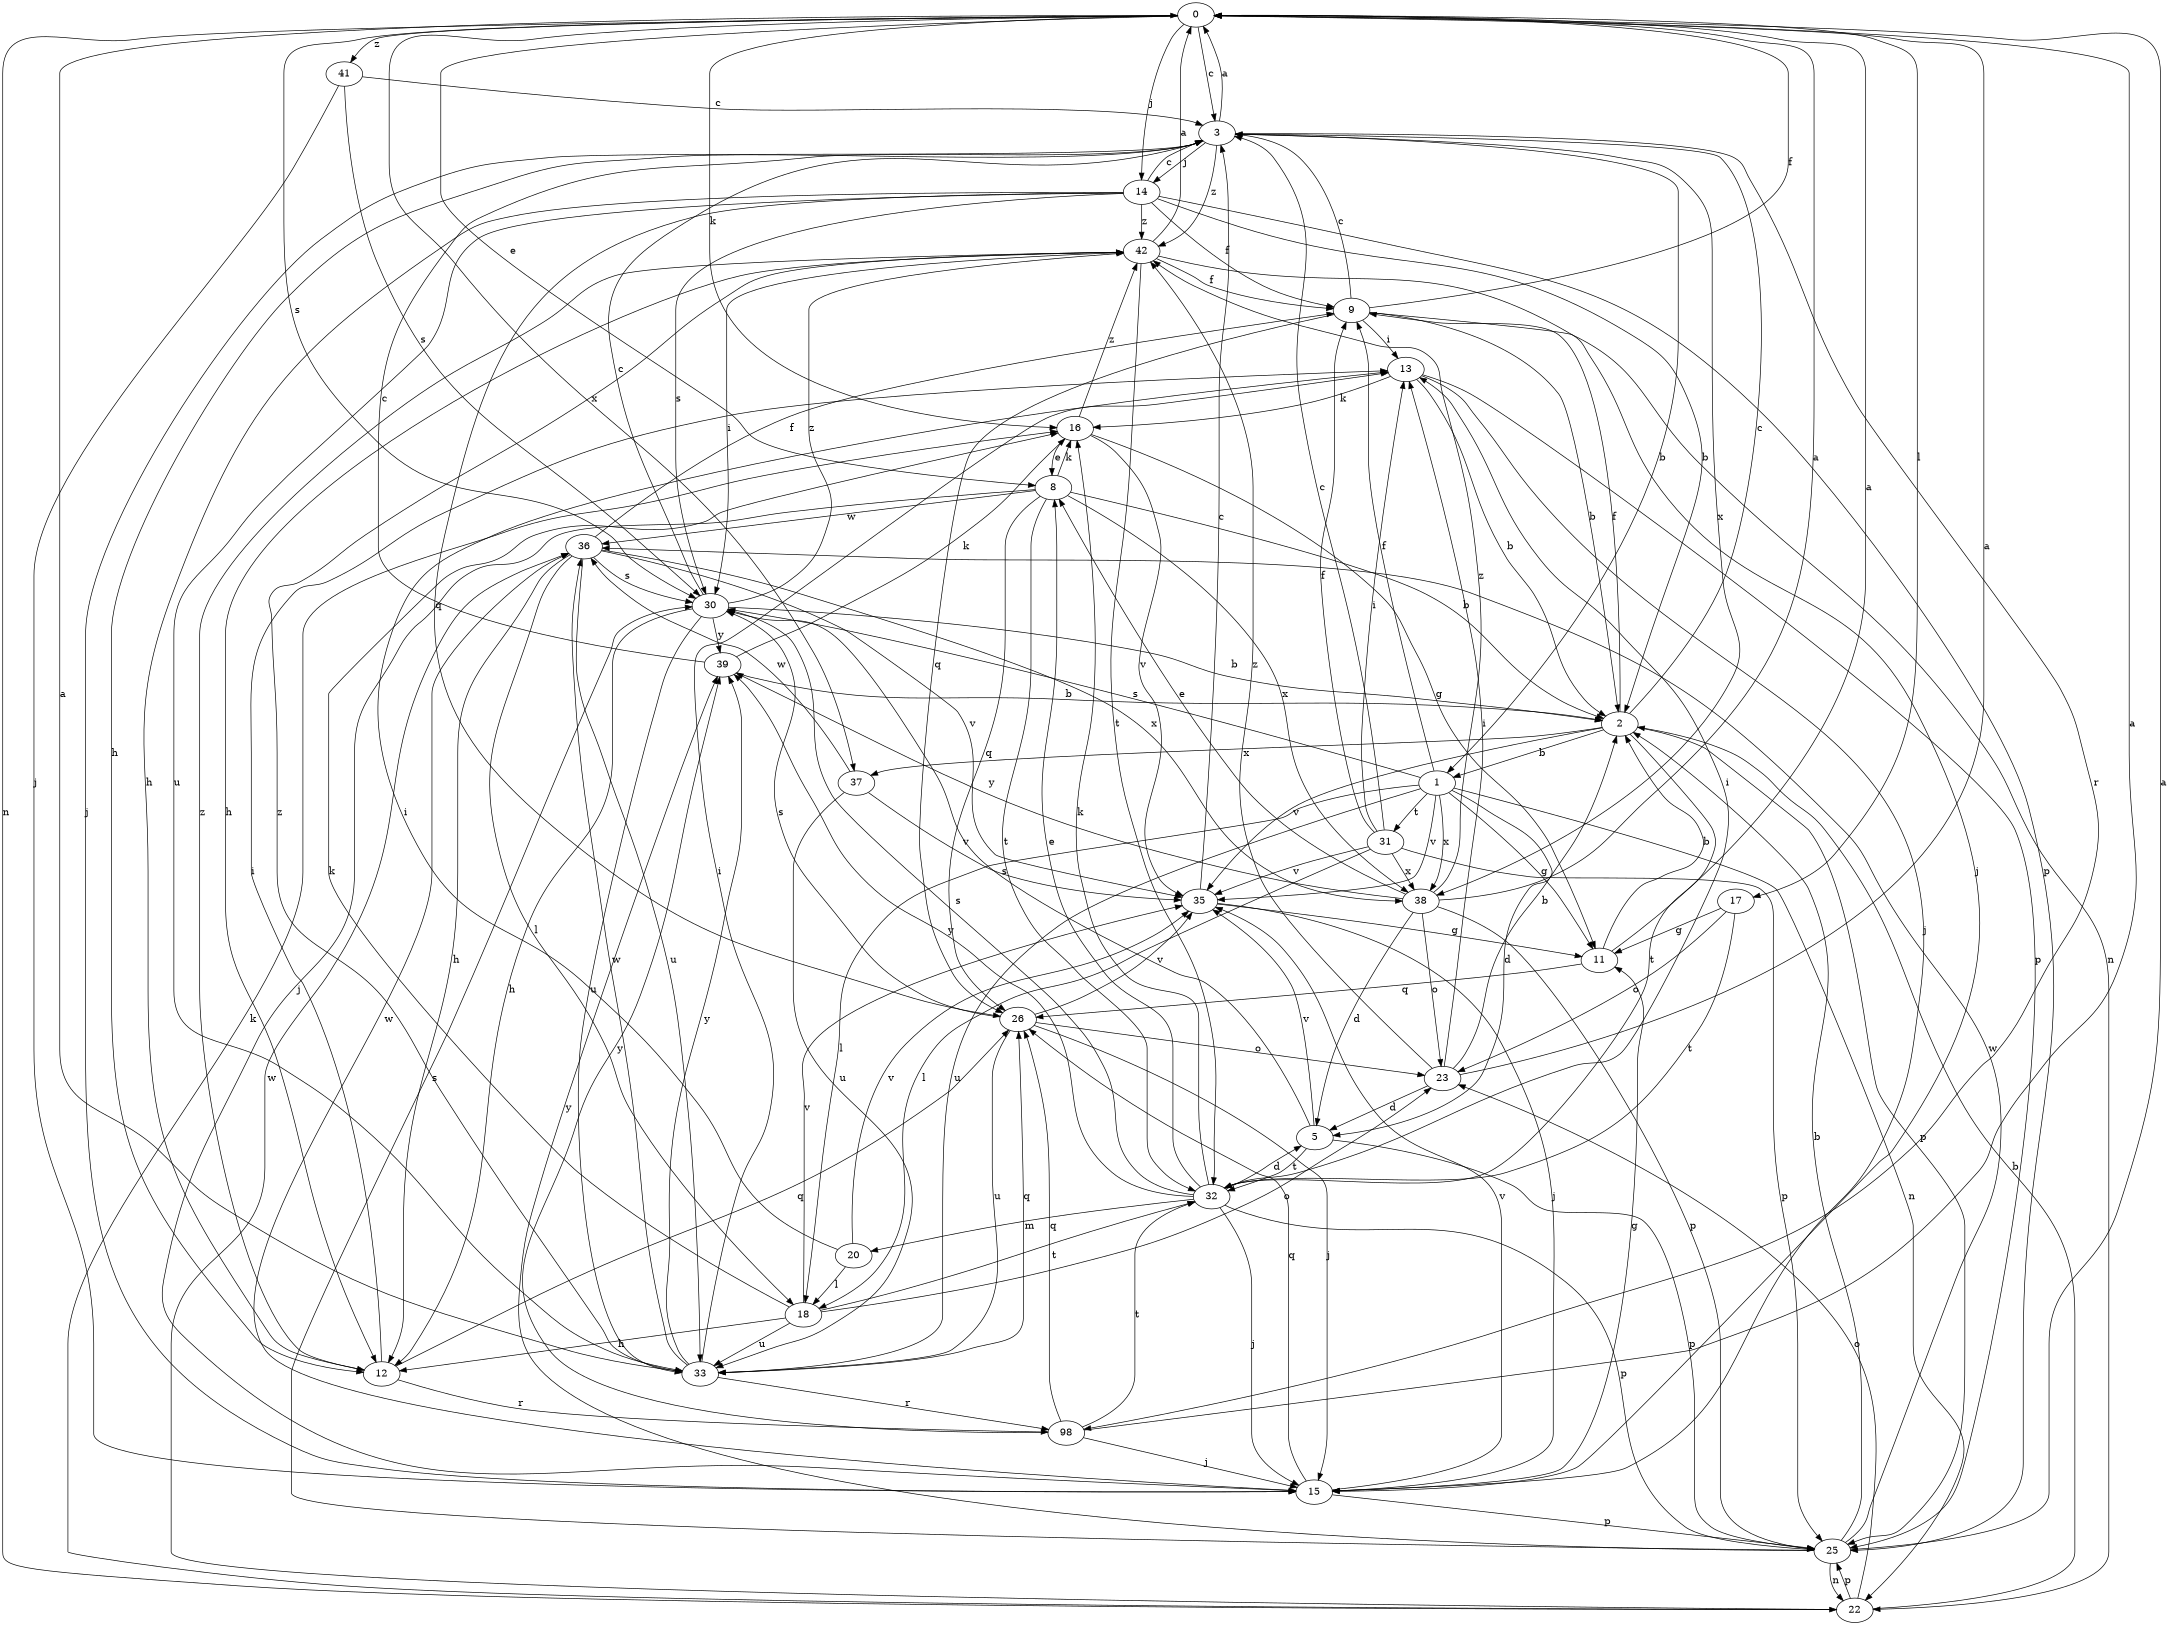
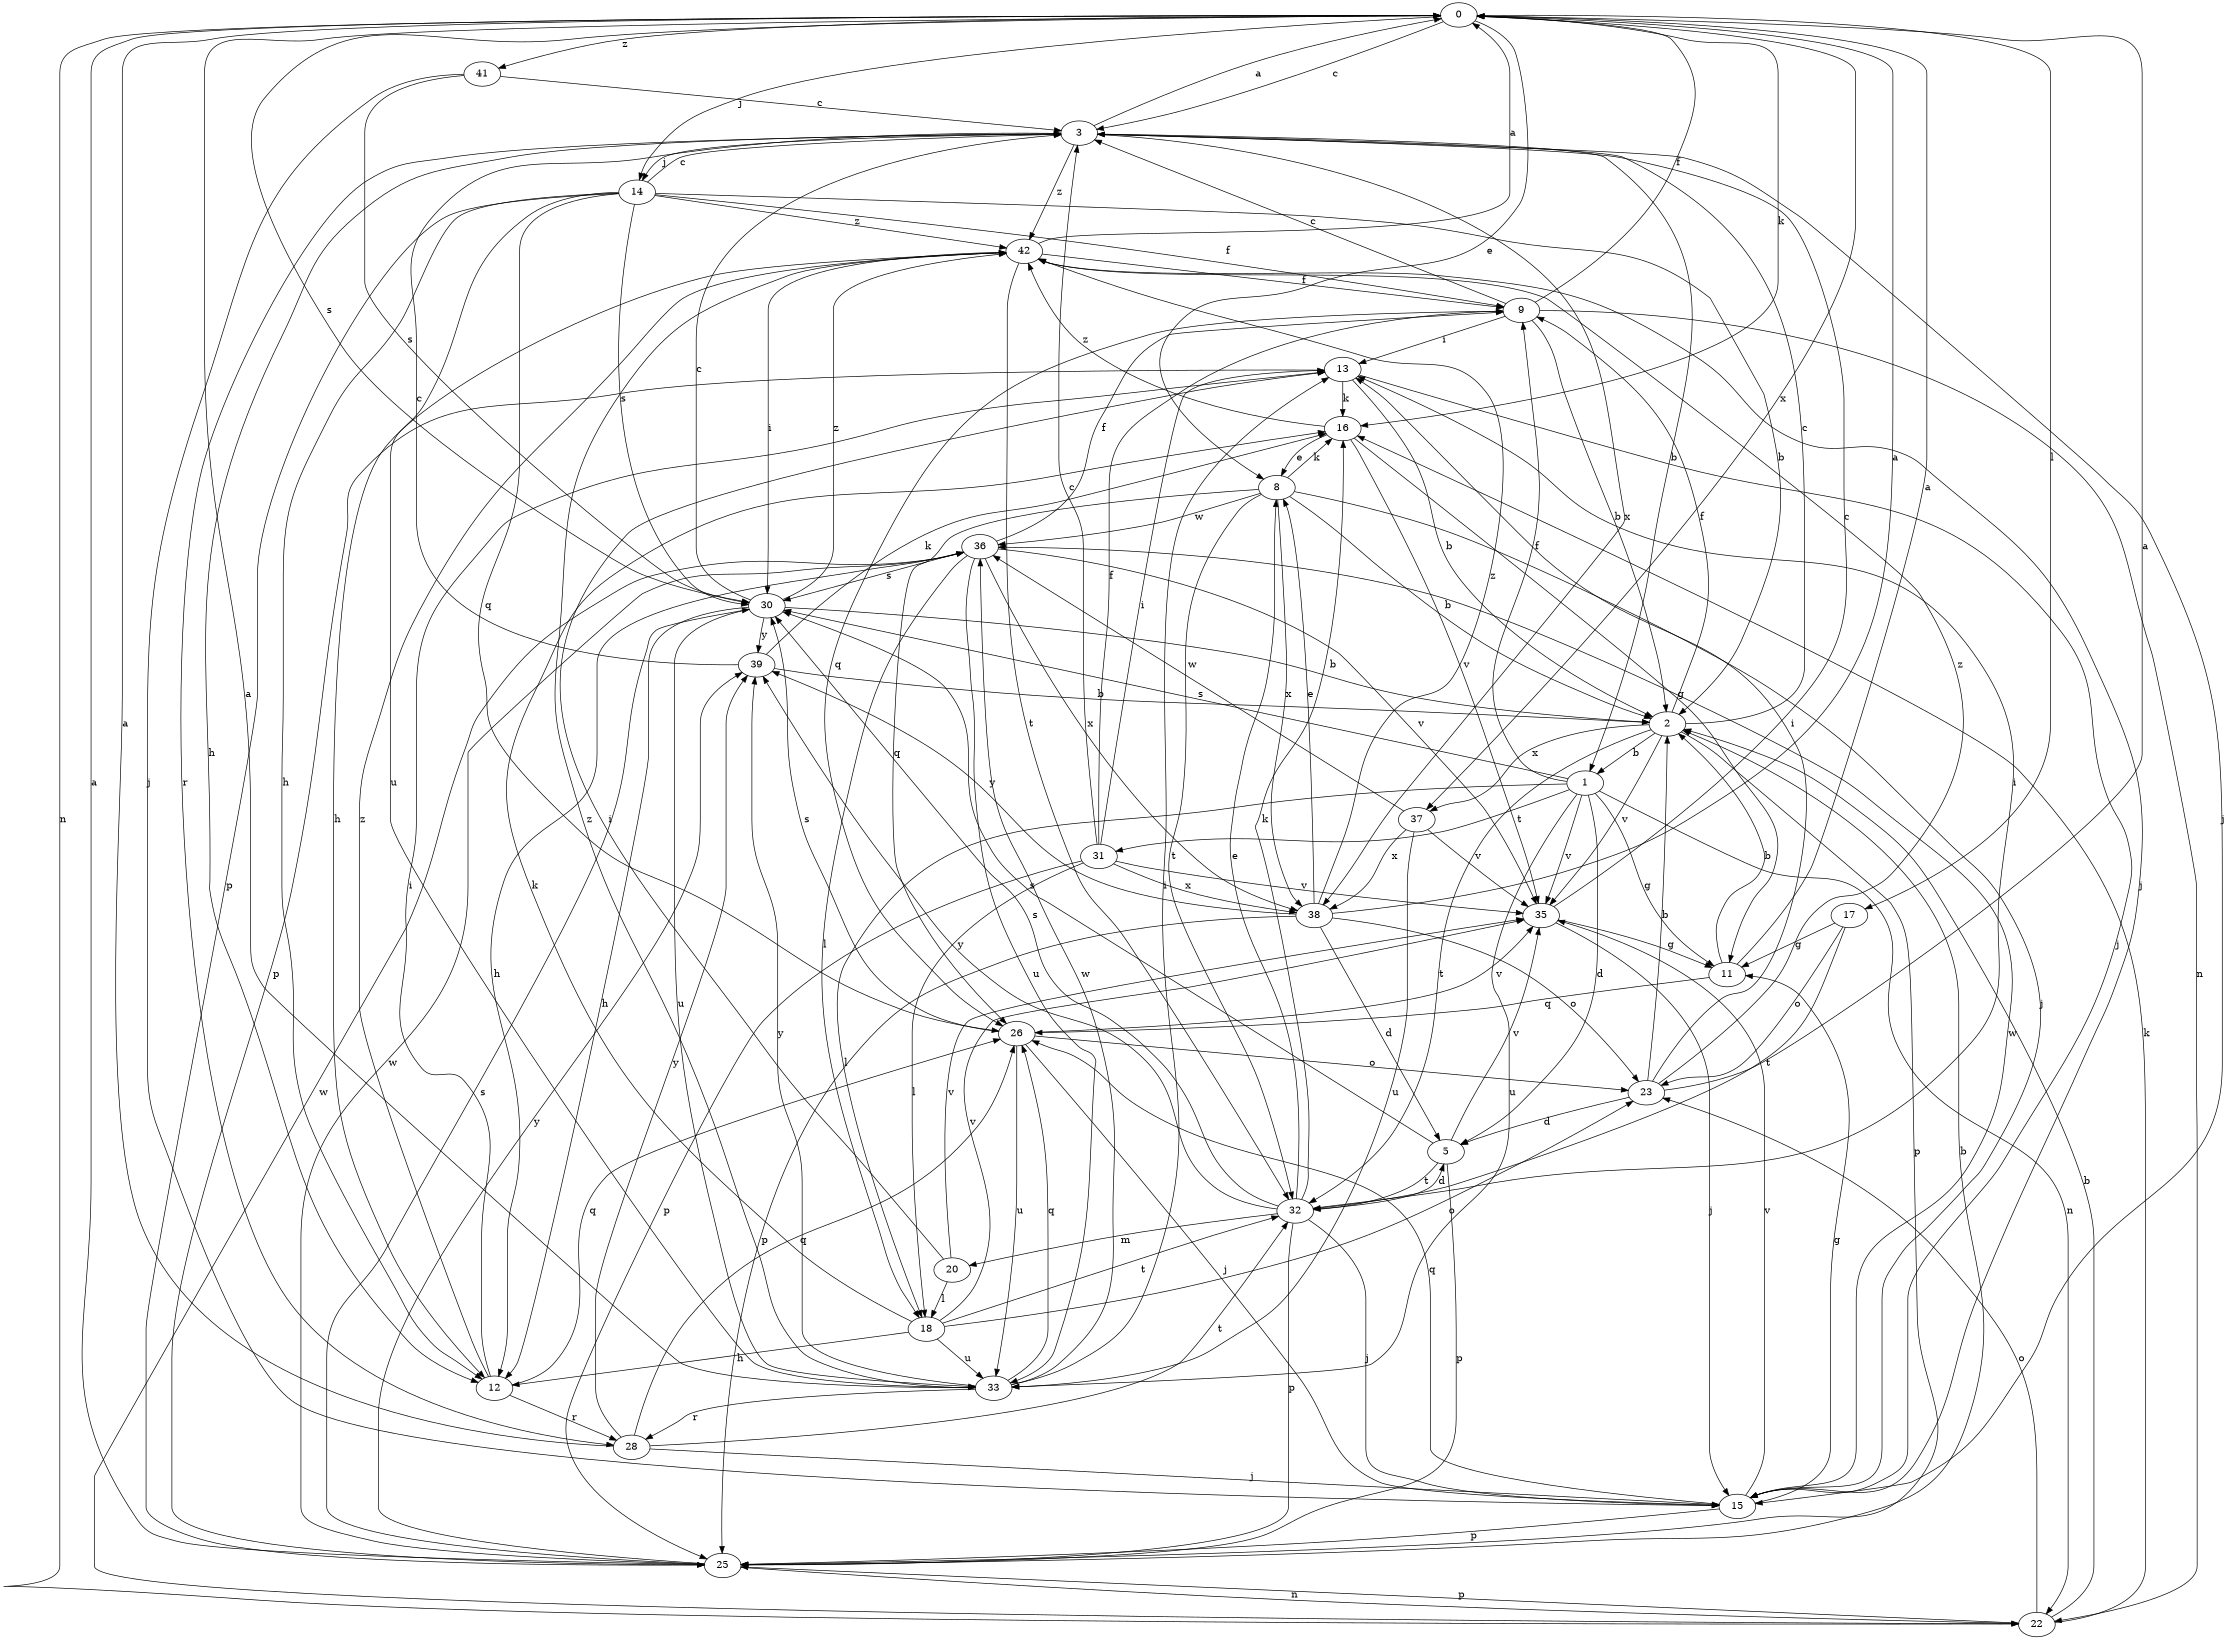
edge "1" -> "38": now "37" -> "38"
node "98": label "98" -> "28"
